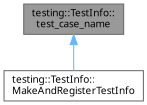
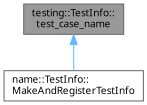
node "testing::TestInfo:: MakeAndRegisterTestInfo": label "testing::TestInfo:: MakeAndRegisterTestInfo" -> "name::TestInfo:: MakeAndRegisterTestInfo"
